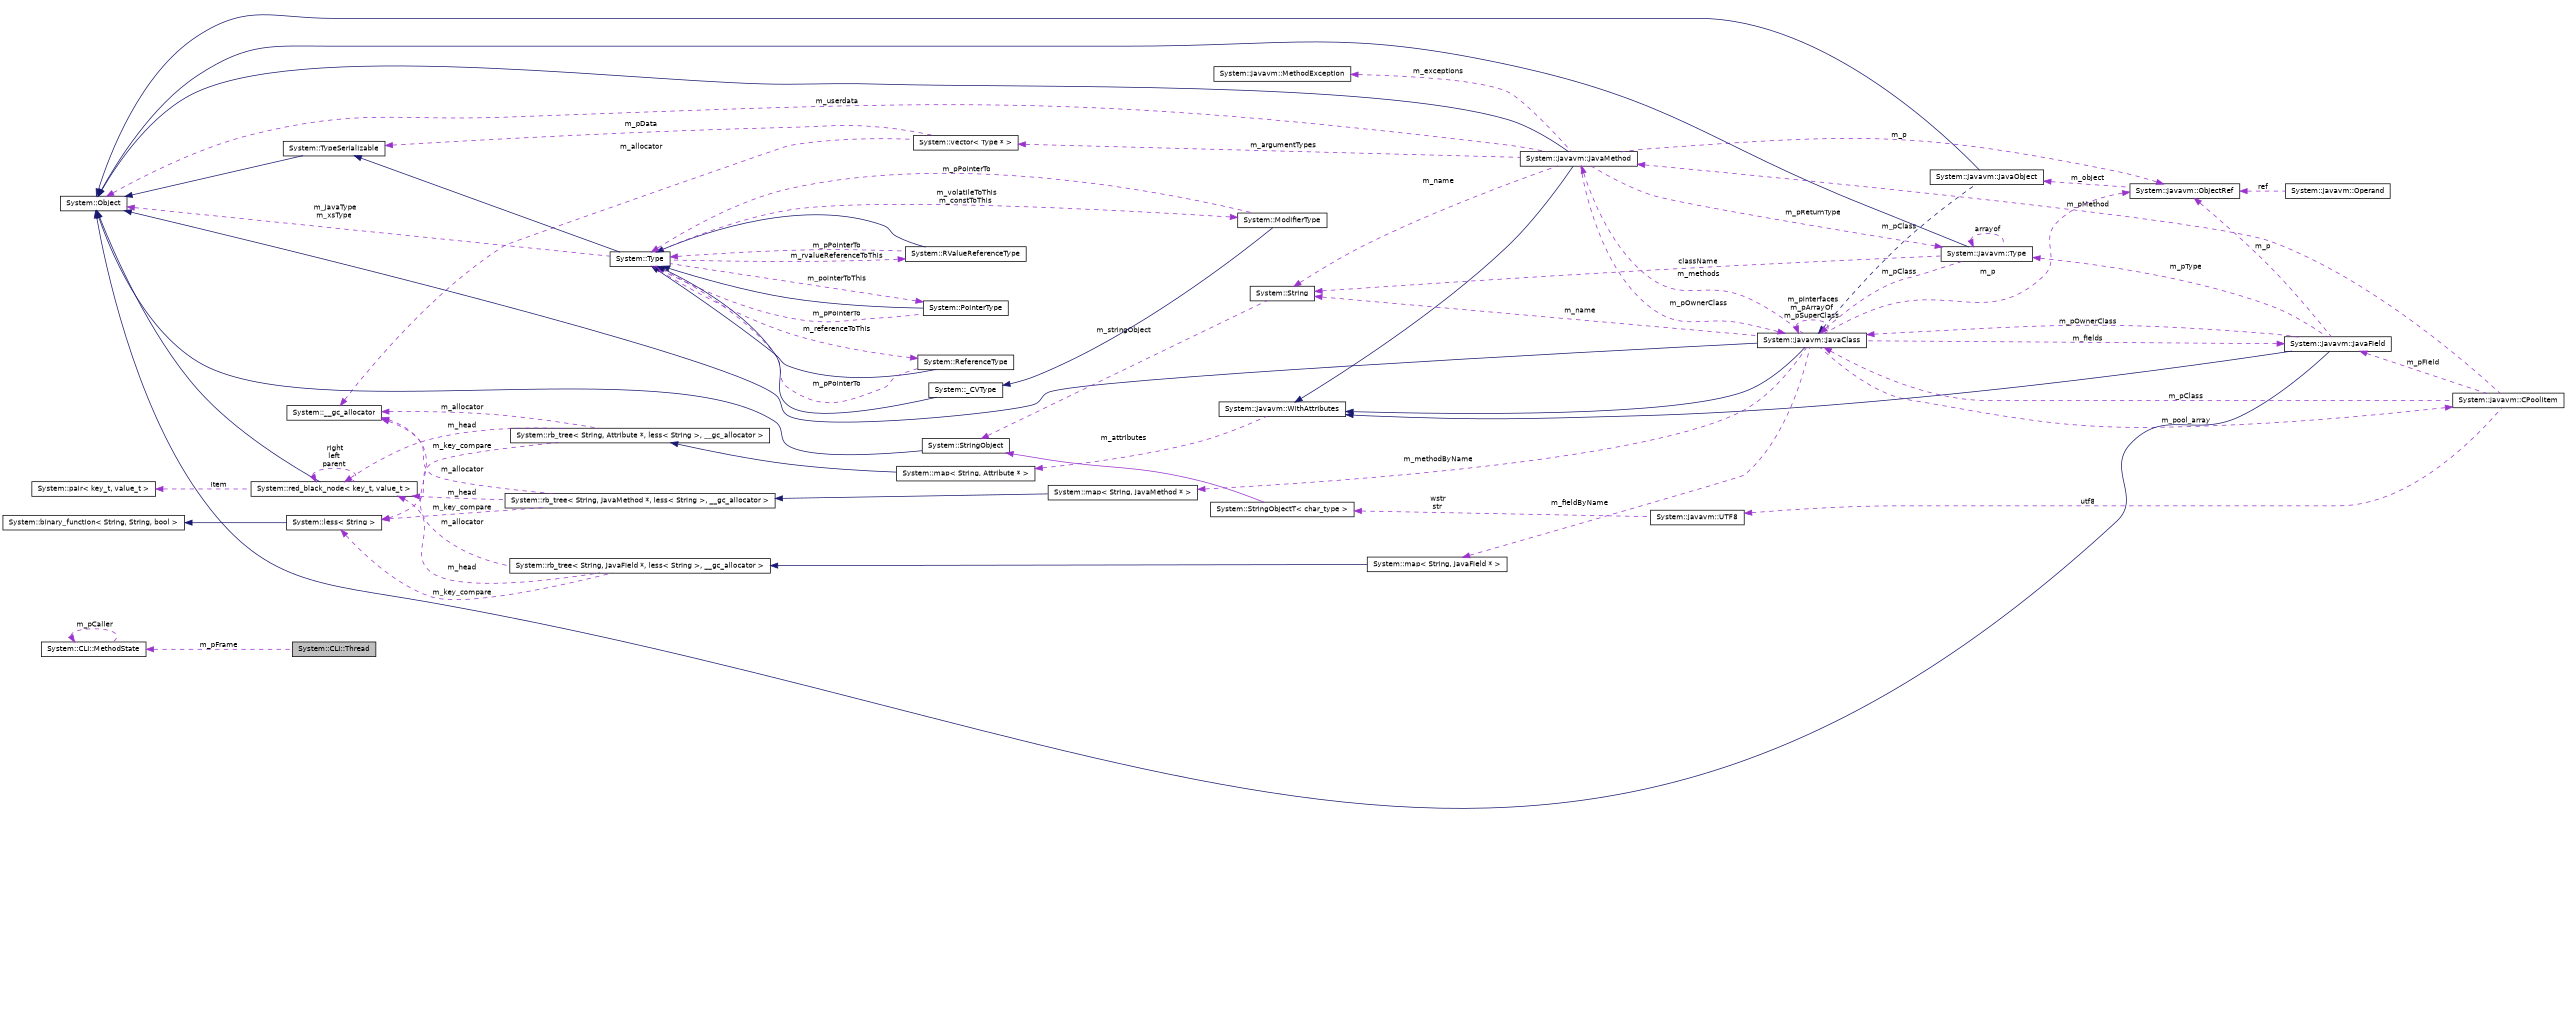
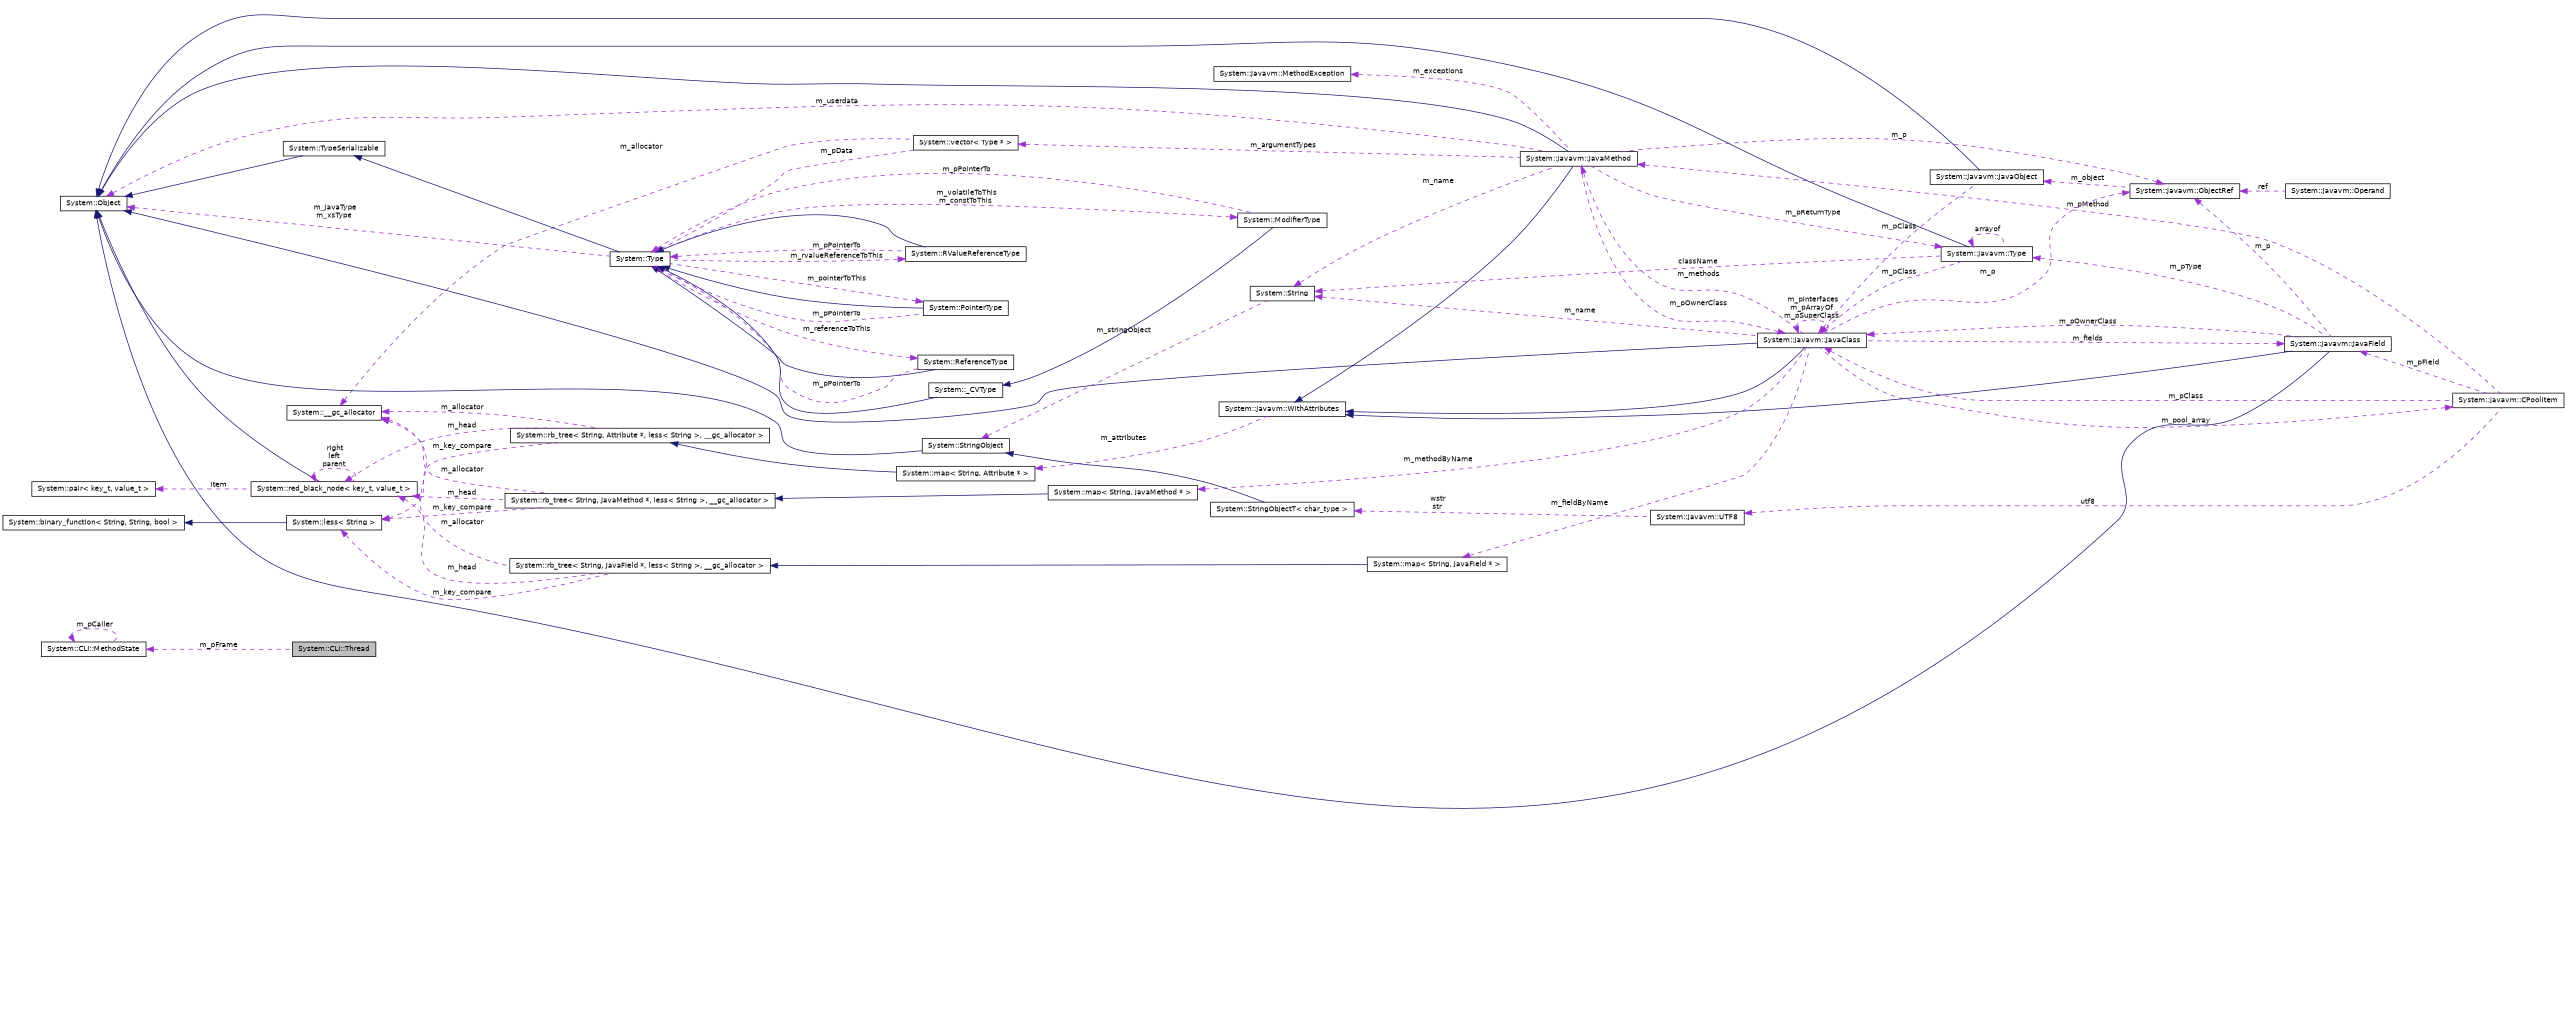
edge "System::vector< Type * >" -> "System::TypeSerializable": now "System::vector< Type * >" -> "System::Type"
edge "System::javavm::JavaObject" -> "System::javavm::JavaClass": color midnightblue -> darkorchid3
edge "System::StringObjectT< char_type >" -> "System::StringObject": color darkorchid3 -> midnightblue
